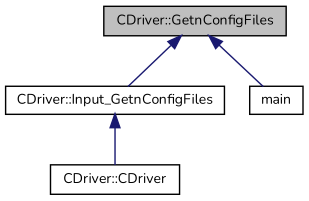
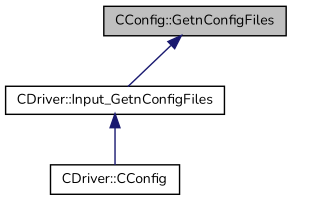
node "CDriver::GetnConfigFiles": label "CDriver::GetnConfigFiles" -> "CConfig::GetnConfigFiles"
node "main": removed
node "CDriver::CDriver": label "CDriver::CDriver" -> "CDriver::CConfig"
